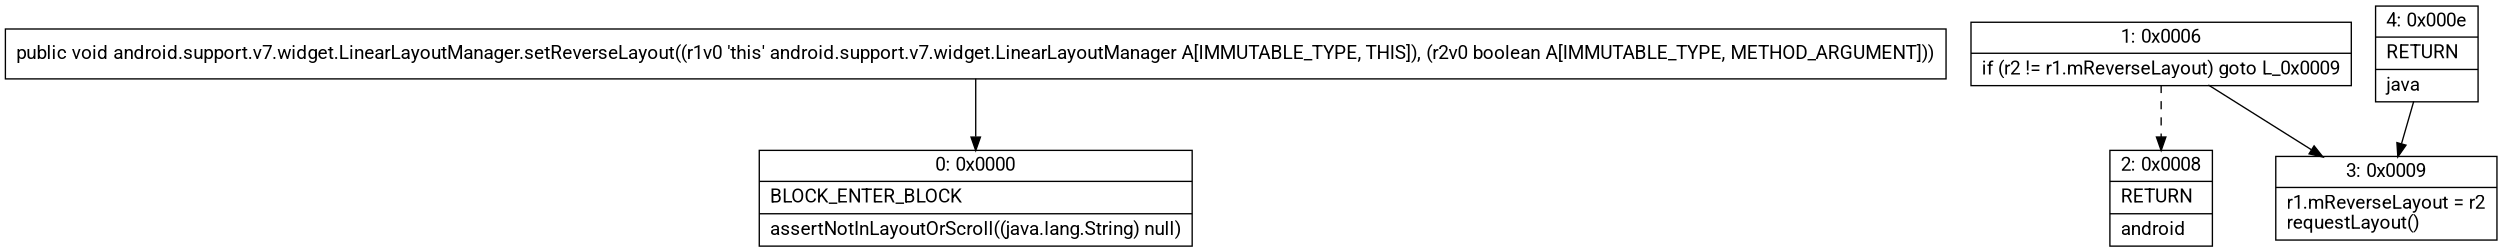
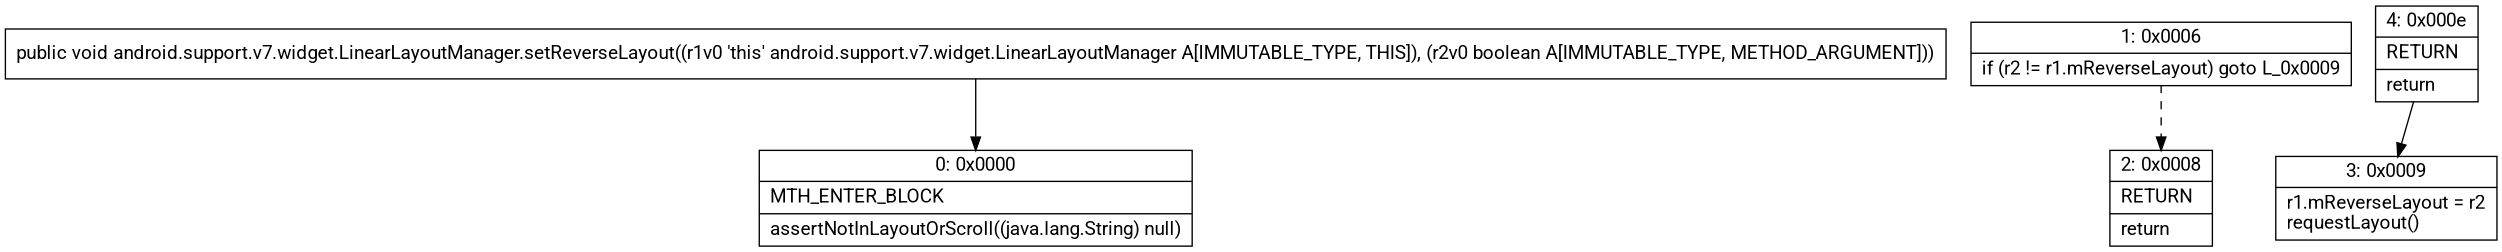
node "4: 0x000e": text "java" -> "return"
edge "1: 0x0006" -> "3: 0x0009": removed
node "0: 0x0000": text "BLOCK_ENTER_BLOCK" -> "MTH_ENTER_BLOCK"
node "2: 0x0008": text "android" -> "return"
